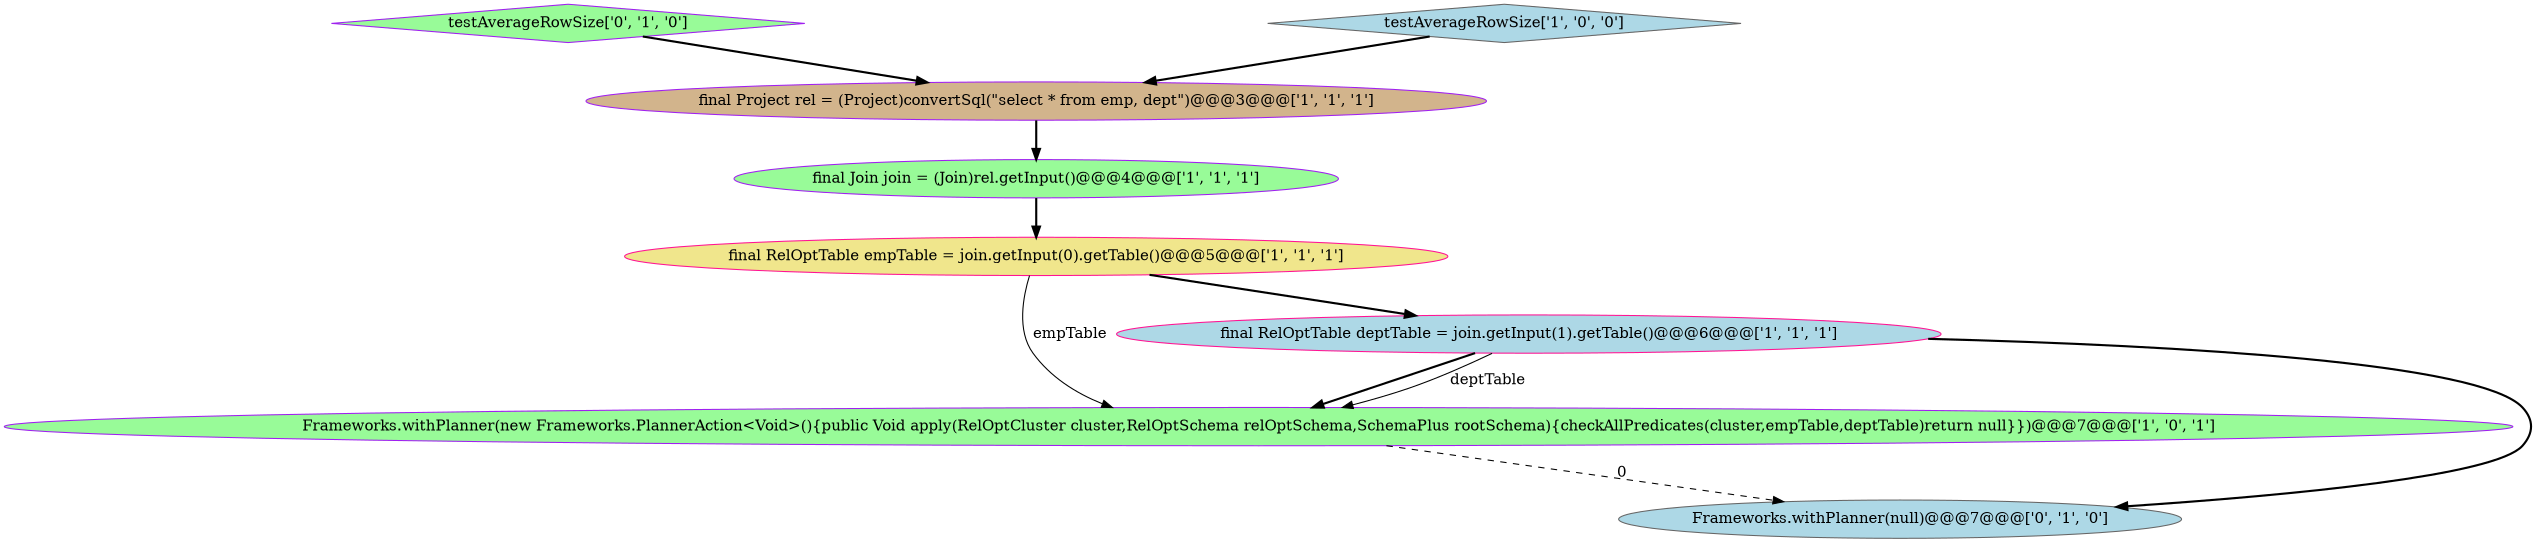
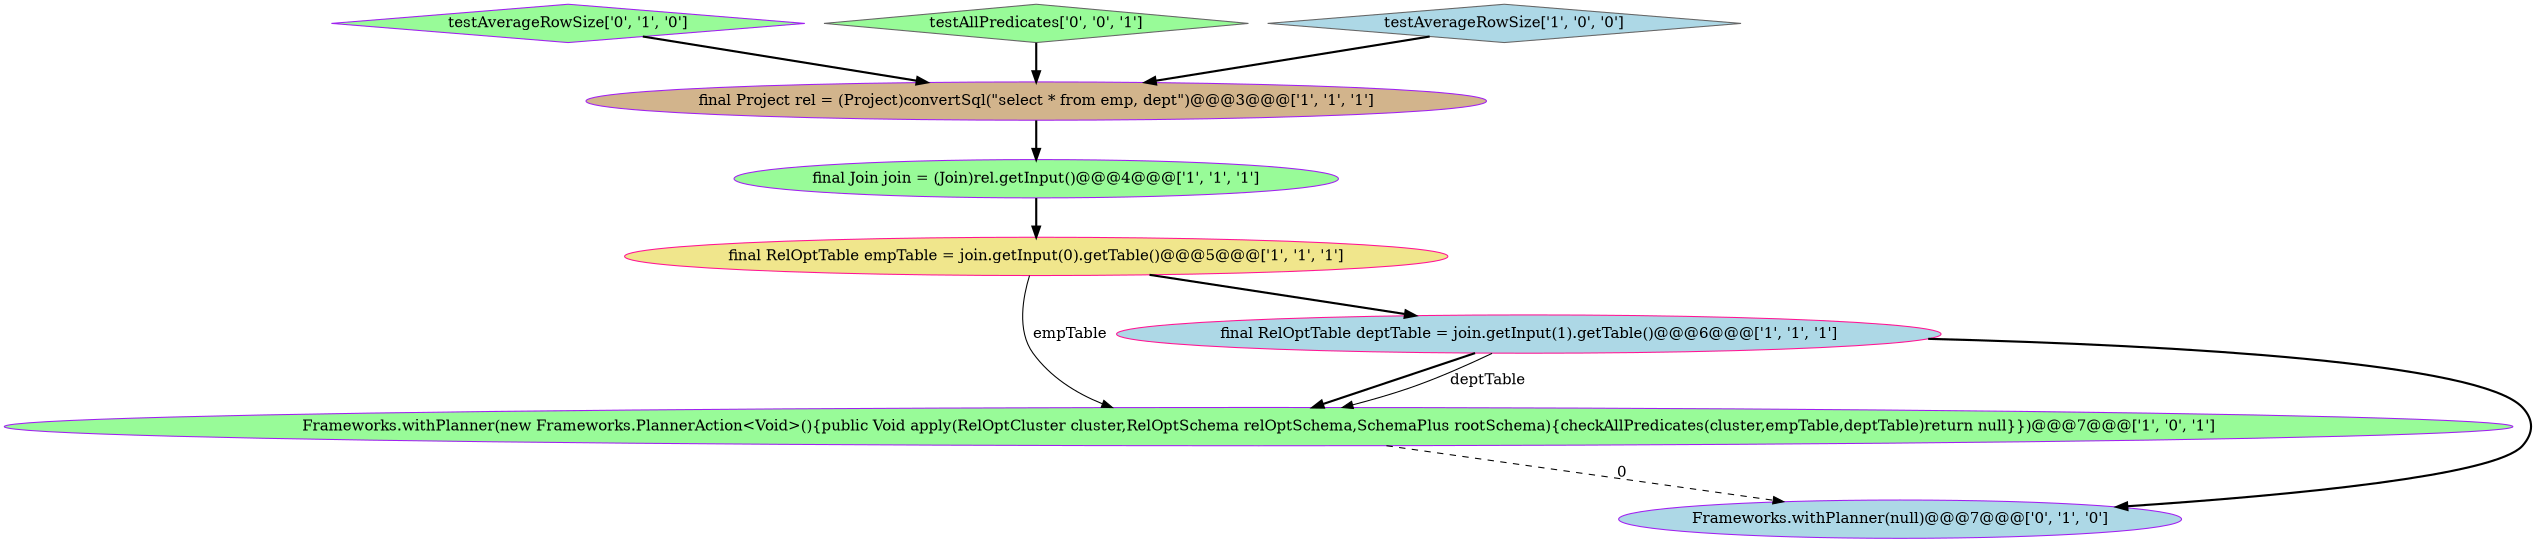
node "testAllPredicates['0', '0', '1']": added
node "Frameworks.withPlanner(null)@@@7@@@['0', '1', '0']": color gray40 -> purple
